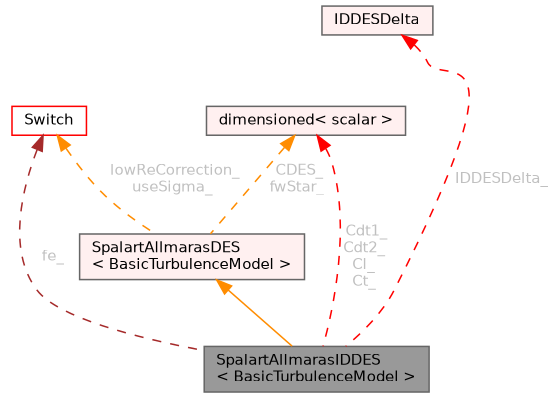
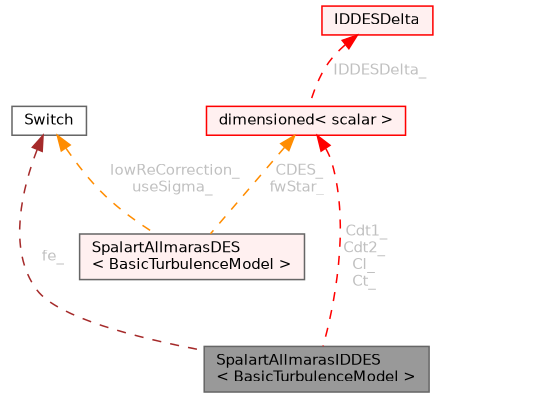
node "IDDESDelta": color gray40 -> red
node "Switch": color red -> gray40
node "dimensioned< scalar >": color gray40 -> red
edge "SpalartAllmarasIDDES < BasicTurbulenceModel >" -> "IDDESDelta": now "dimensioned< scalar >" -> "IDDESDelta"
edge "SpalartAllmarasIDDES < BasicTurbulenceModel >" -> "SpalartAllmarasDES < BasicTurbulenceModel >": removed
